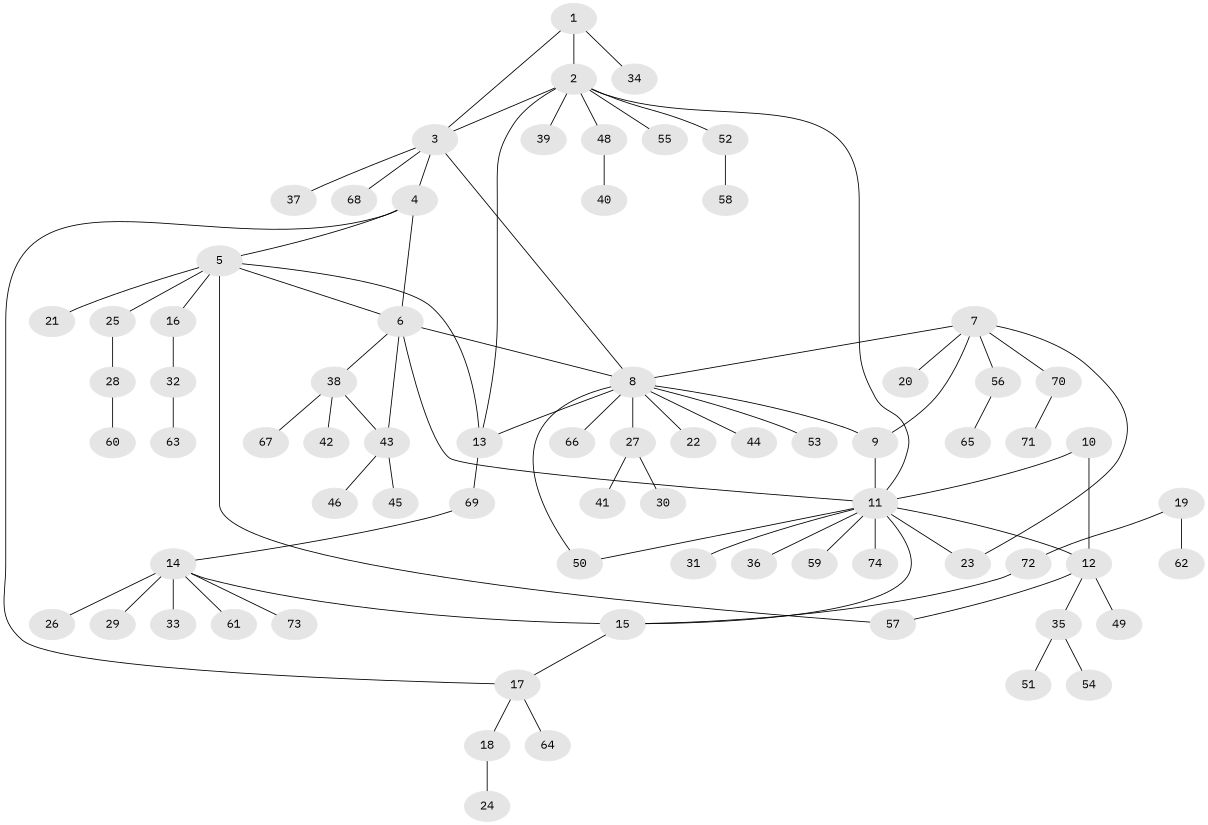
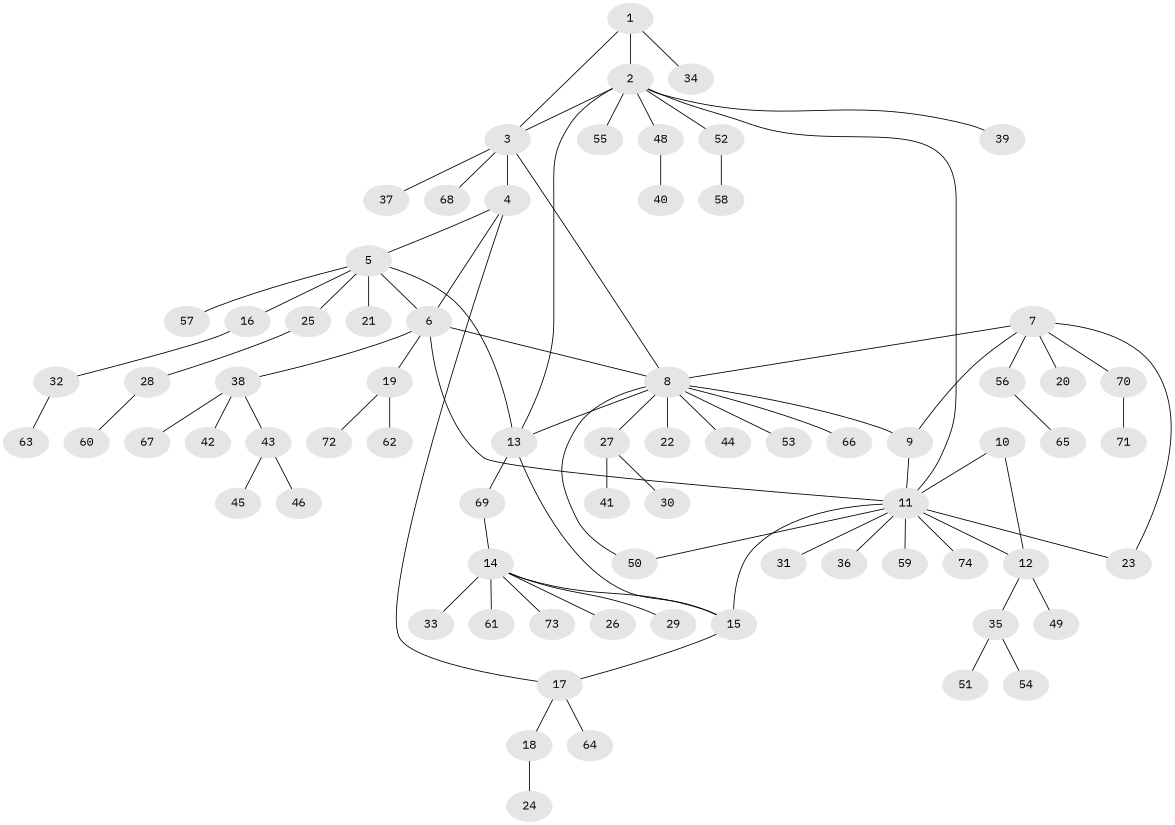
edge "6" -- "43": now "6" -- "19"
edge "12" -- "57": removed
edge "72" -- "15": now "13" -- "15"
